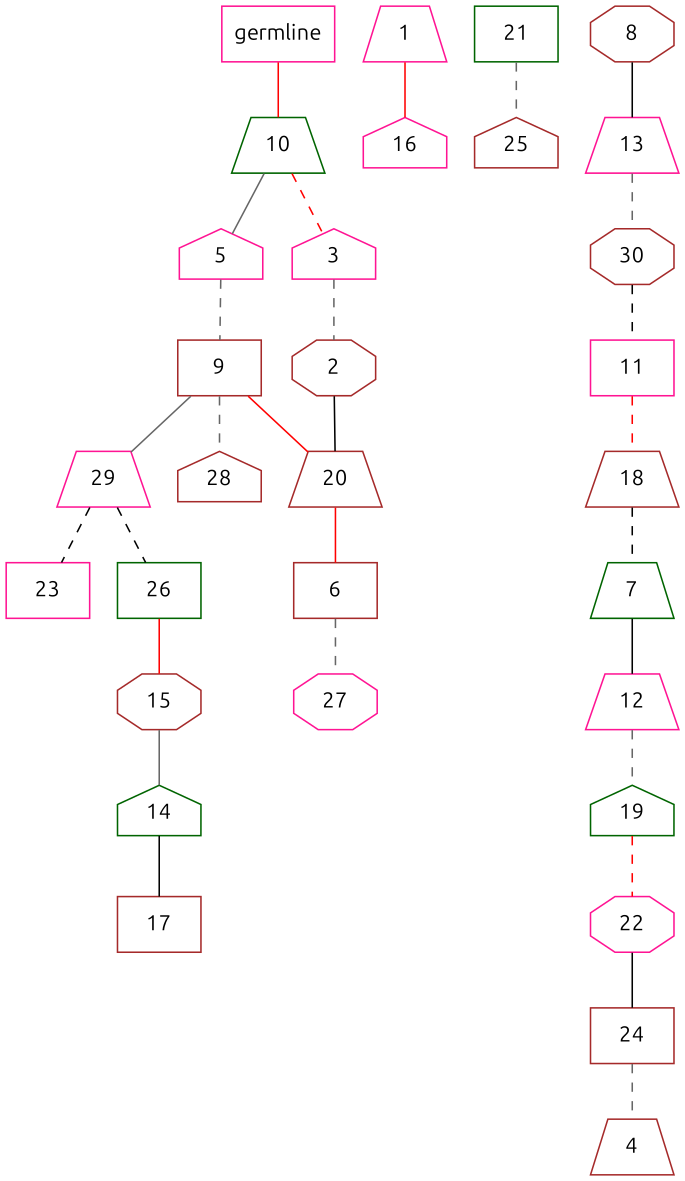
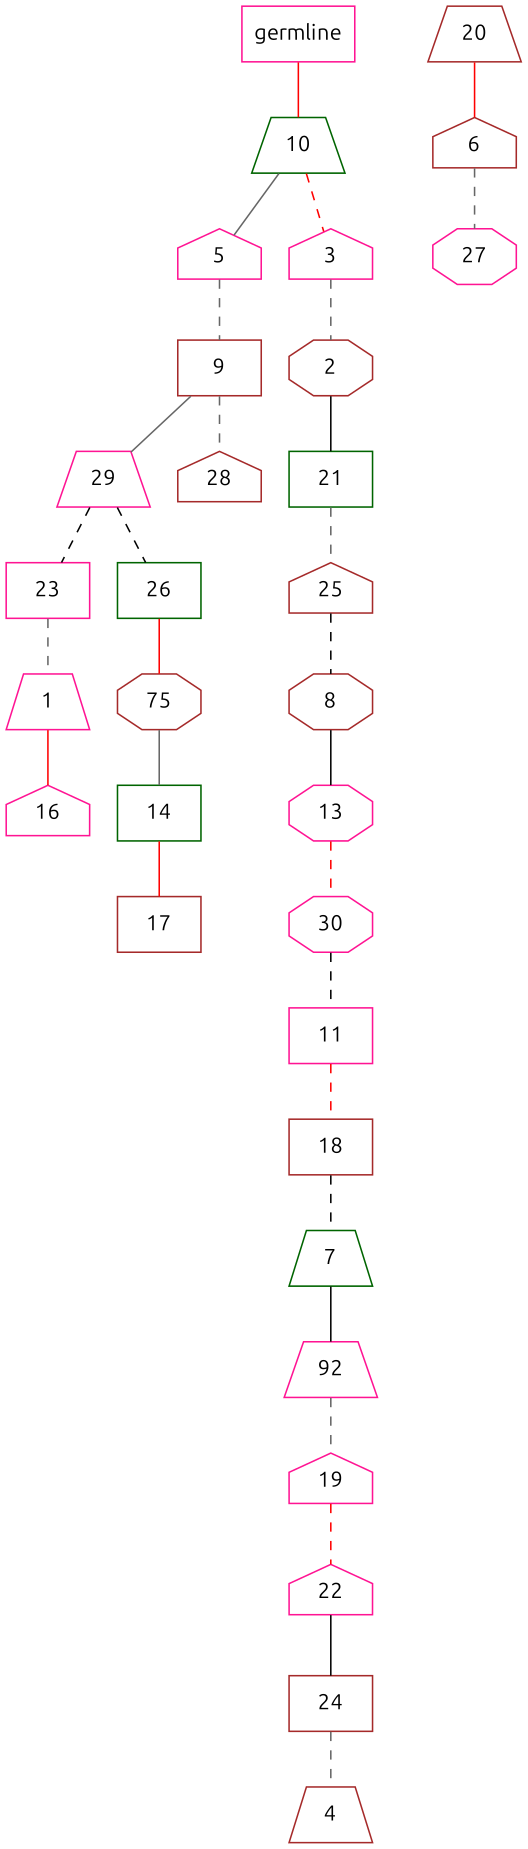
node "13": shape trapezium -> octagon
edge "13" -- "30": color gray40 -> red
node "30": color brown -> deeppink
edge "9" -- "20": removed
edge "2" -- "20": now "2" -- "21"
node "18": shape trapezium -> box
node "6": shape box -> house
edge "25" -- "8": added
edge "23" -- "1": added
node "15": label "15" -> "75"
node "12": label "12" -> "92"
node "14": shape house -> box
node "19": color darkgreen -> deeppink
edge "14" -- "17": color black -> red
node "22": shape octagon -> house
